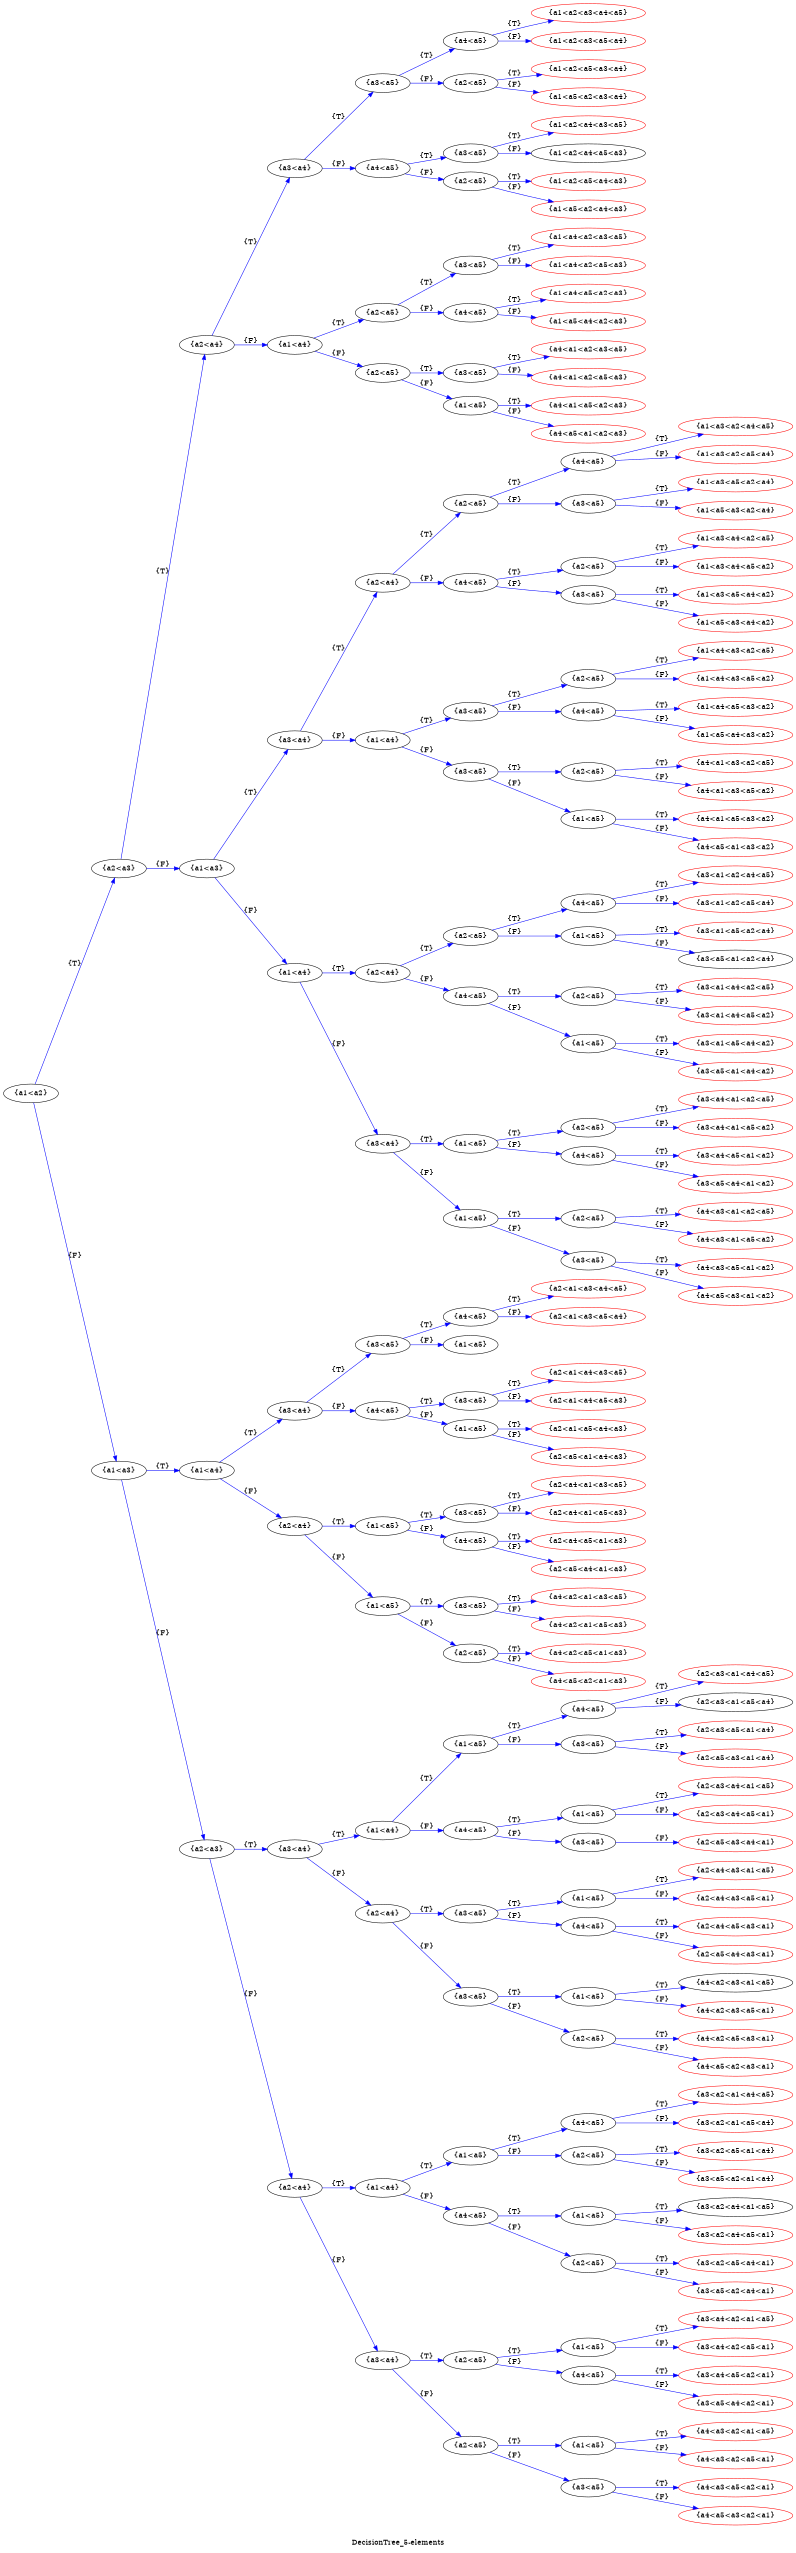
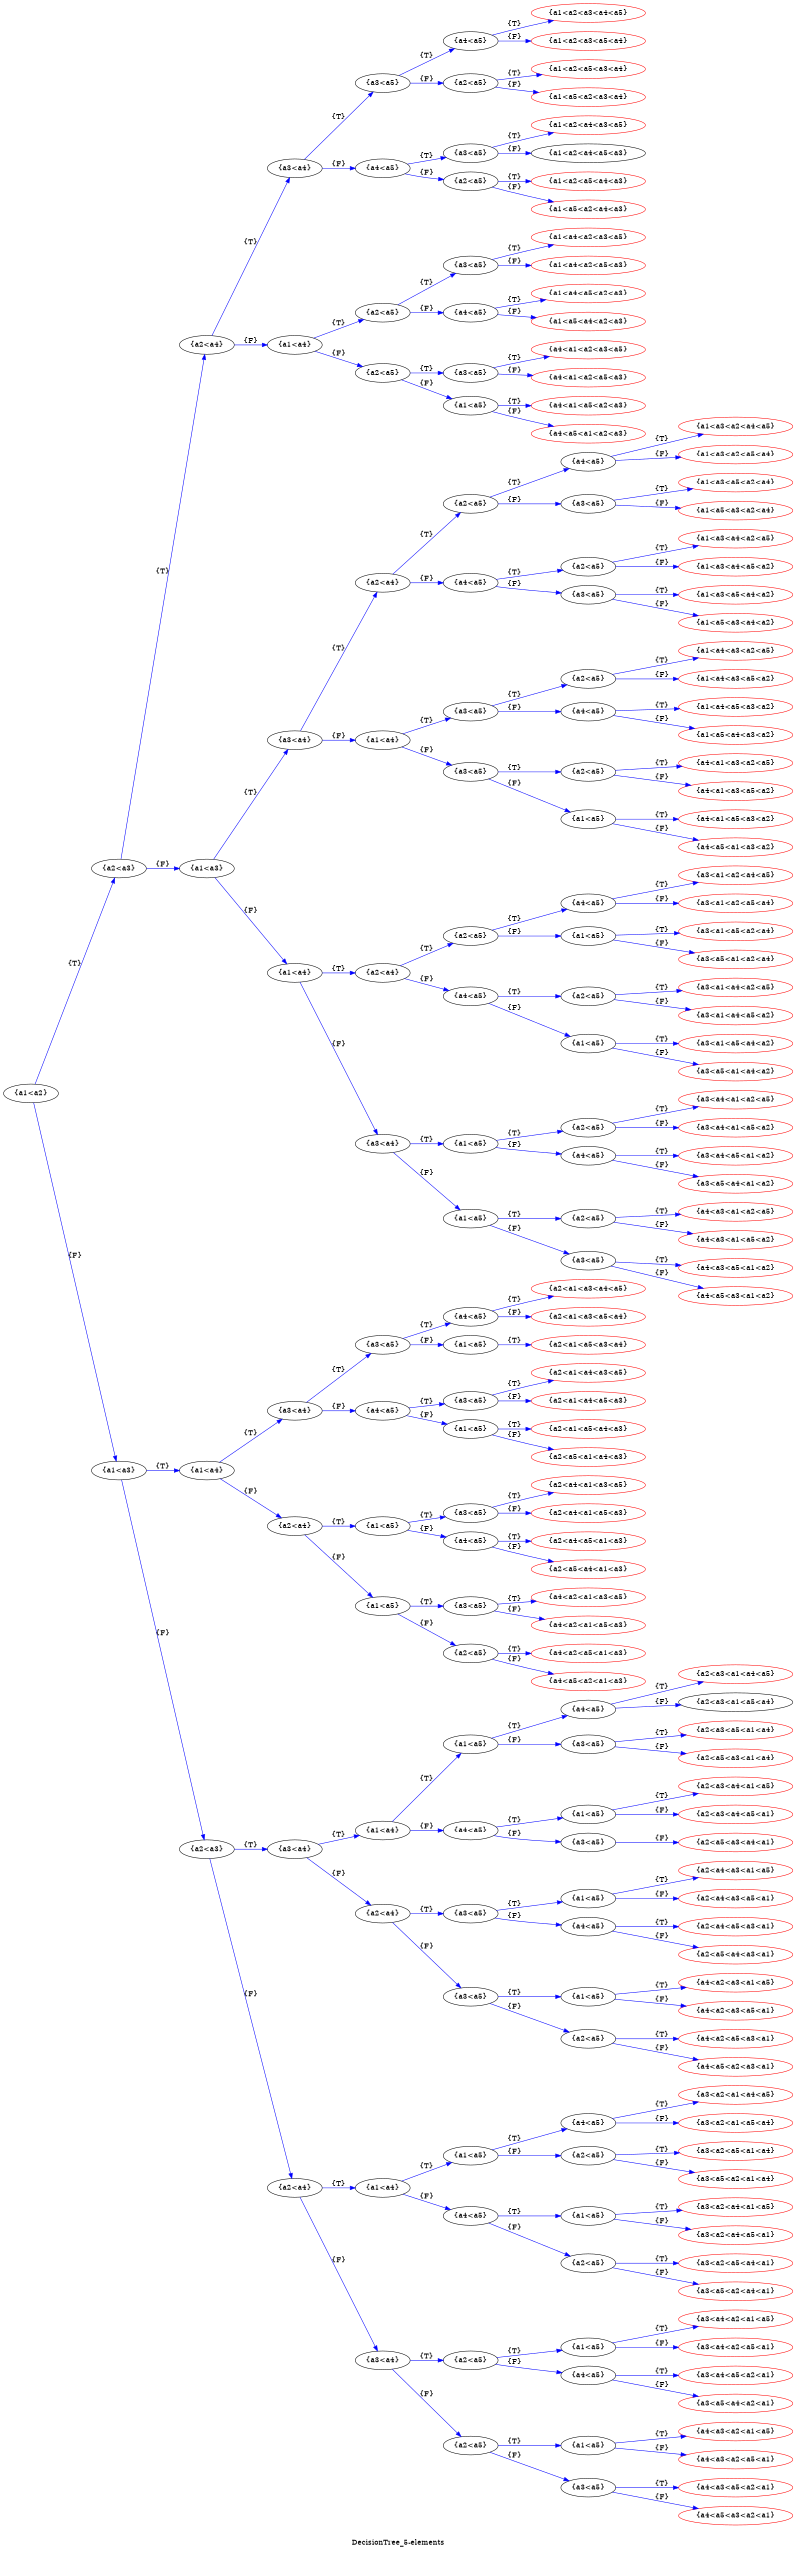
node "{a3<a5<a1<a2<a4}": color black -> red
node "{a2<a1<a5<a3<a4}": added
node "{a4<a2<a3<a1<a5}": color black -> red
node "{a3<a2<a4<a1<a5}": color black -> red
